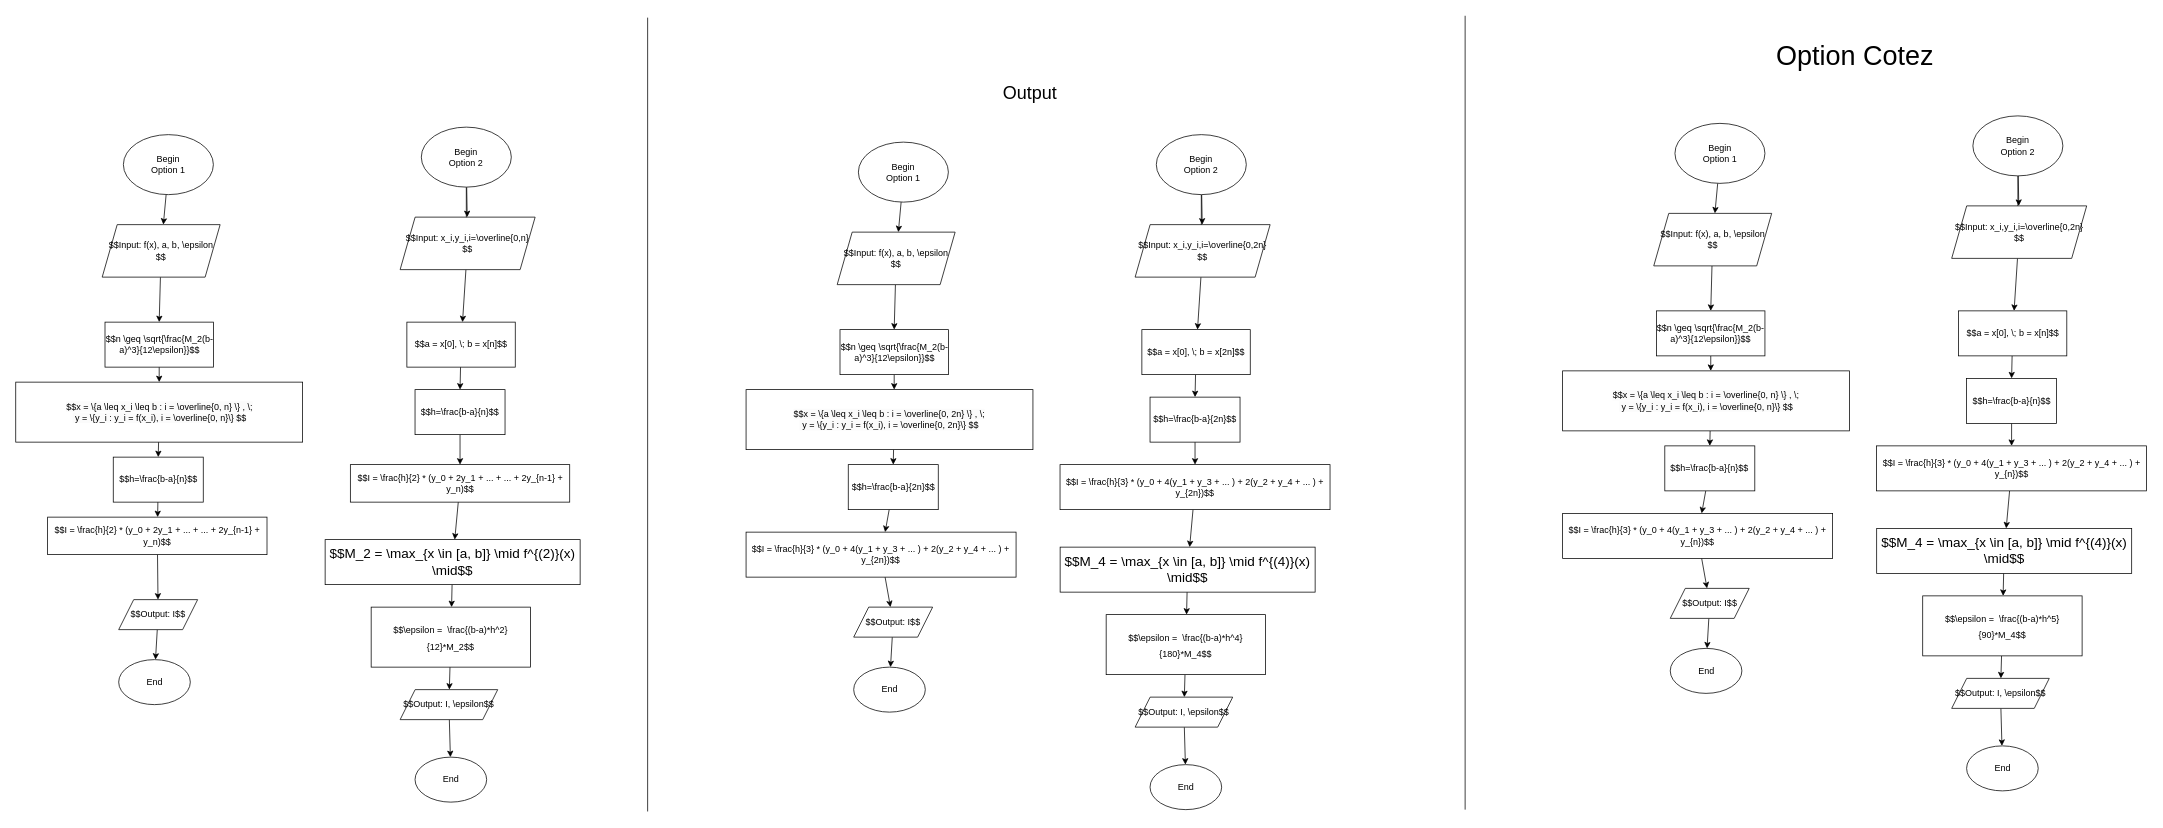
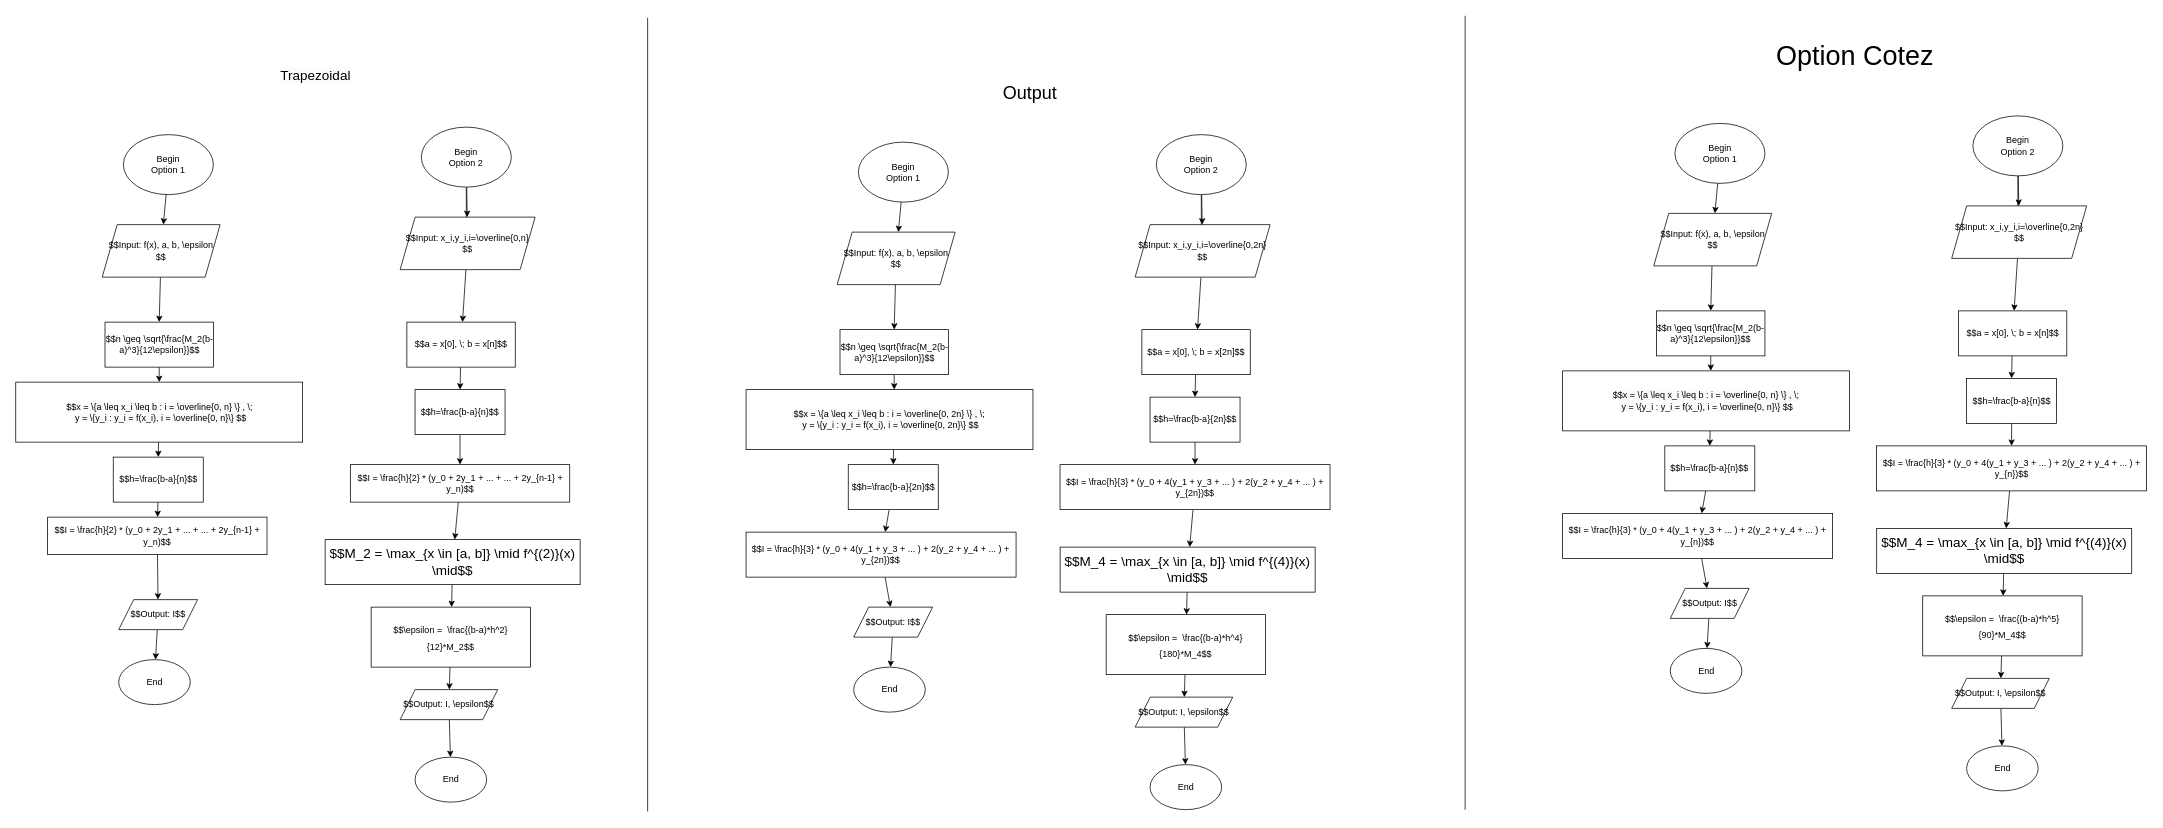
node "Trapezoidal": added
